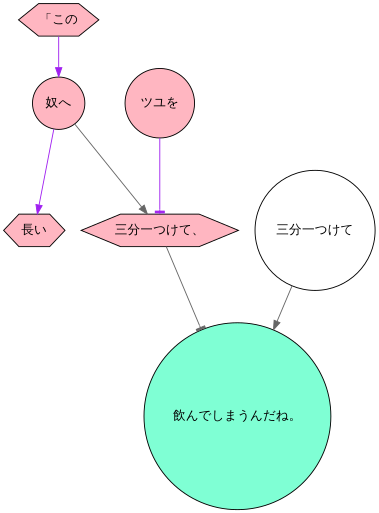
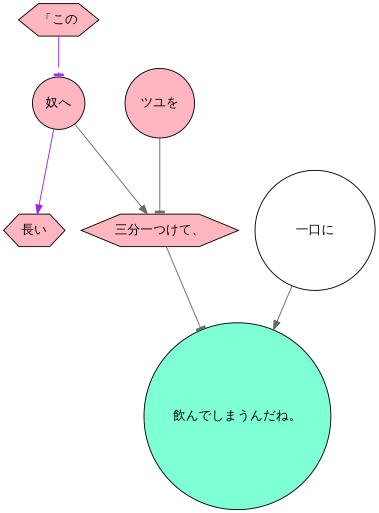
edge "「この" -> "奴へ": arrowhead normal -> tee
edge "ツユを" -> "三分一つけて、": color purple -> gray40
node "三分一つけて": label "三分一つけて" -> "一口に"
